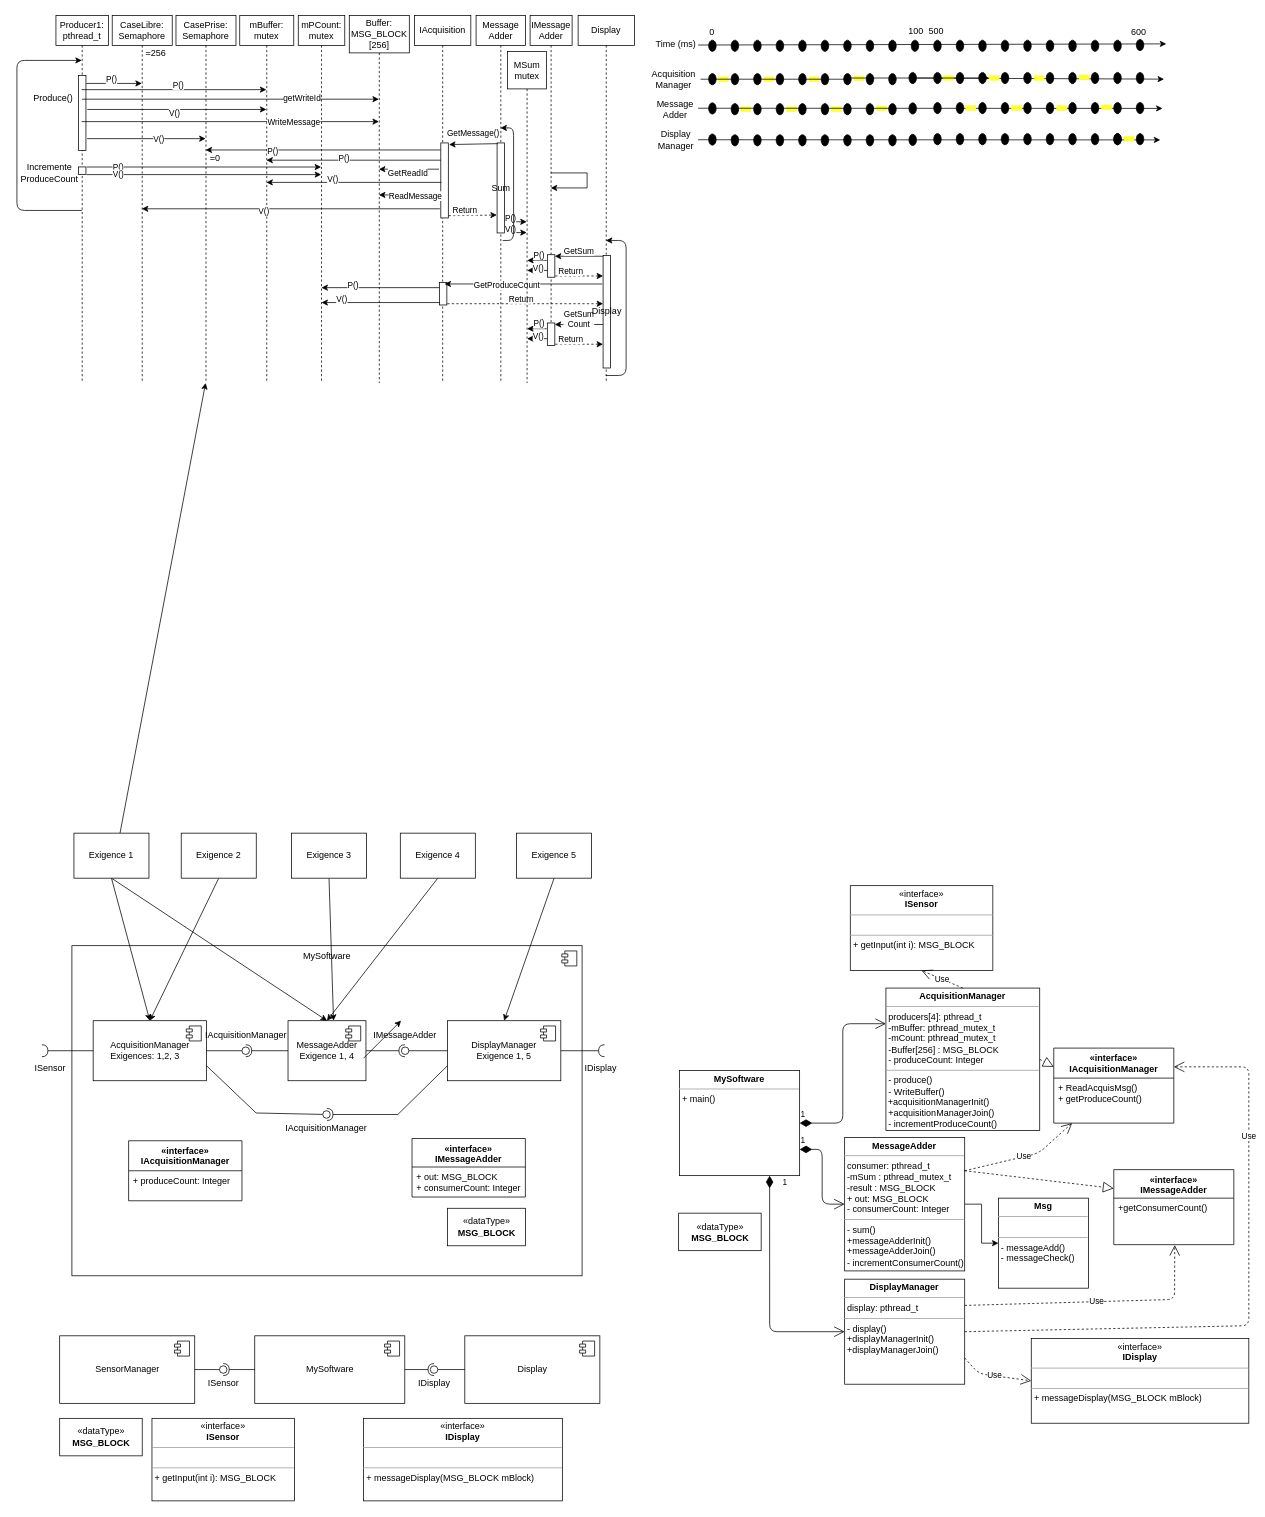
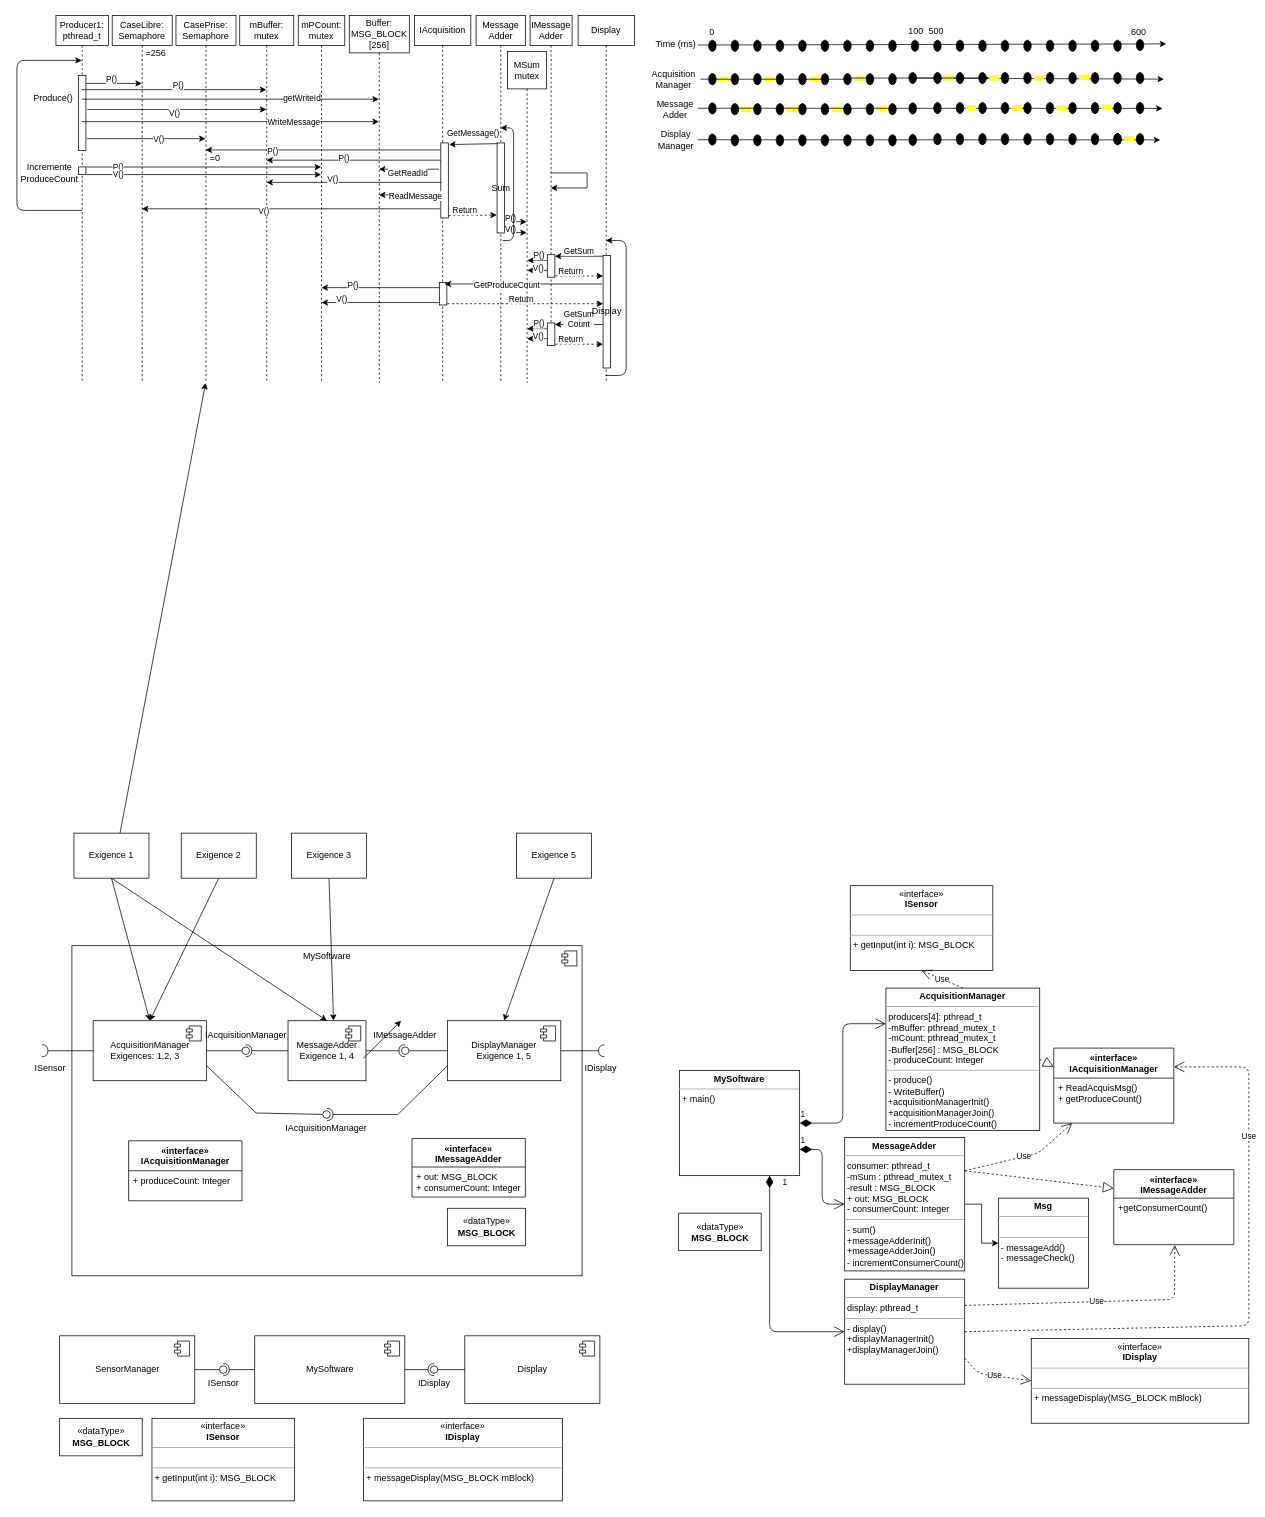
node "Exigence 4": removed
edge "Exigence 4" -> "MessageAdder Exigence 1, 4": removed
